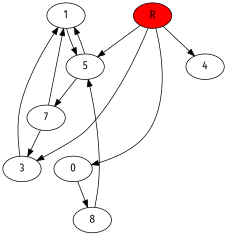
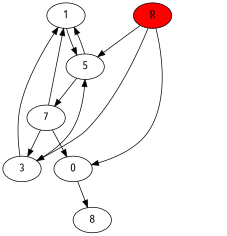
node "4": removed
edge "7" -> "0": added
edge "8" -> "5": now "3" -> "5"
